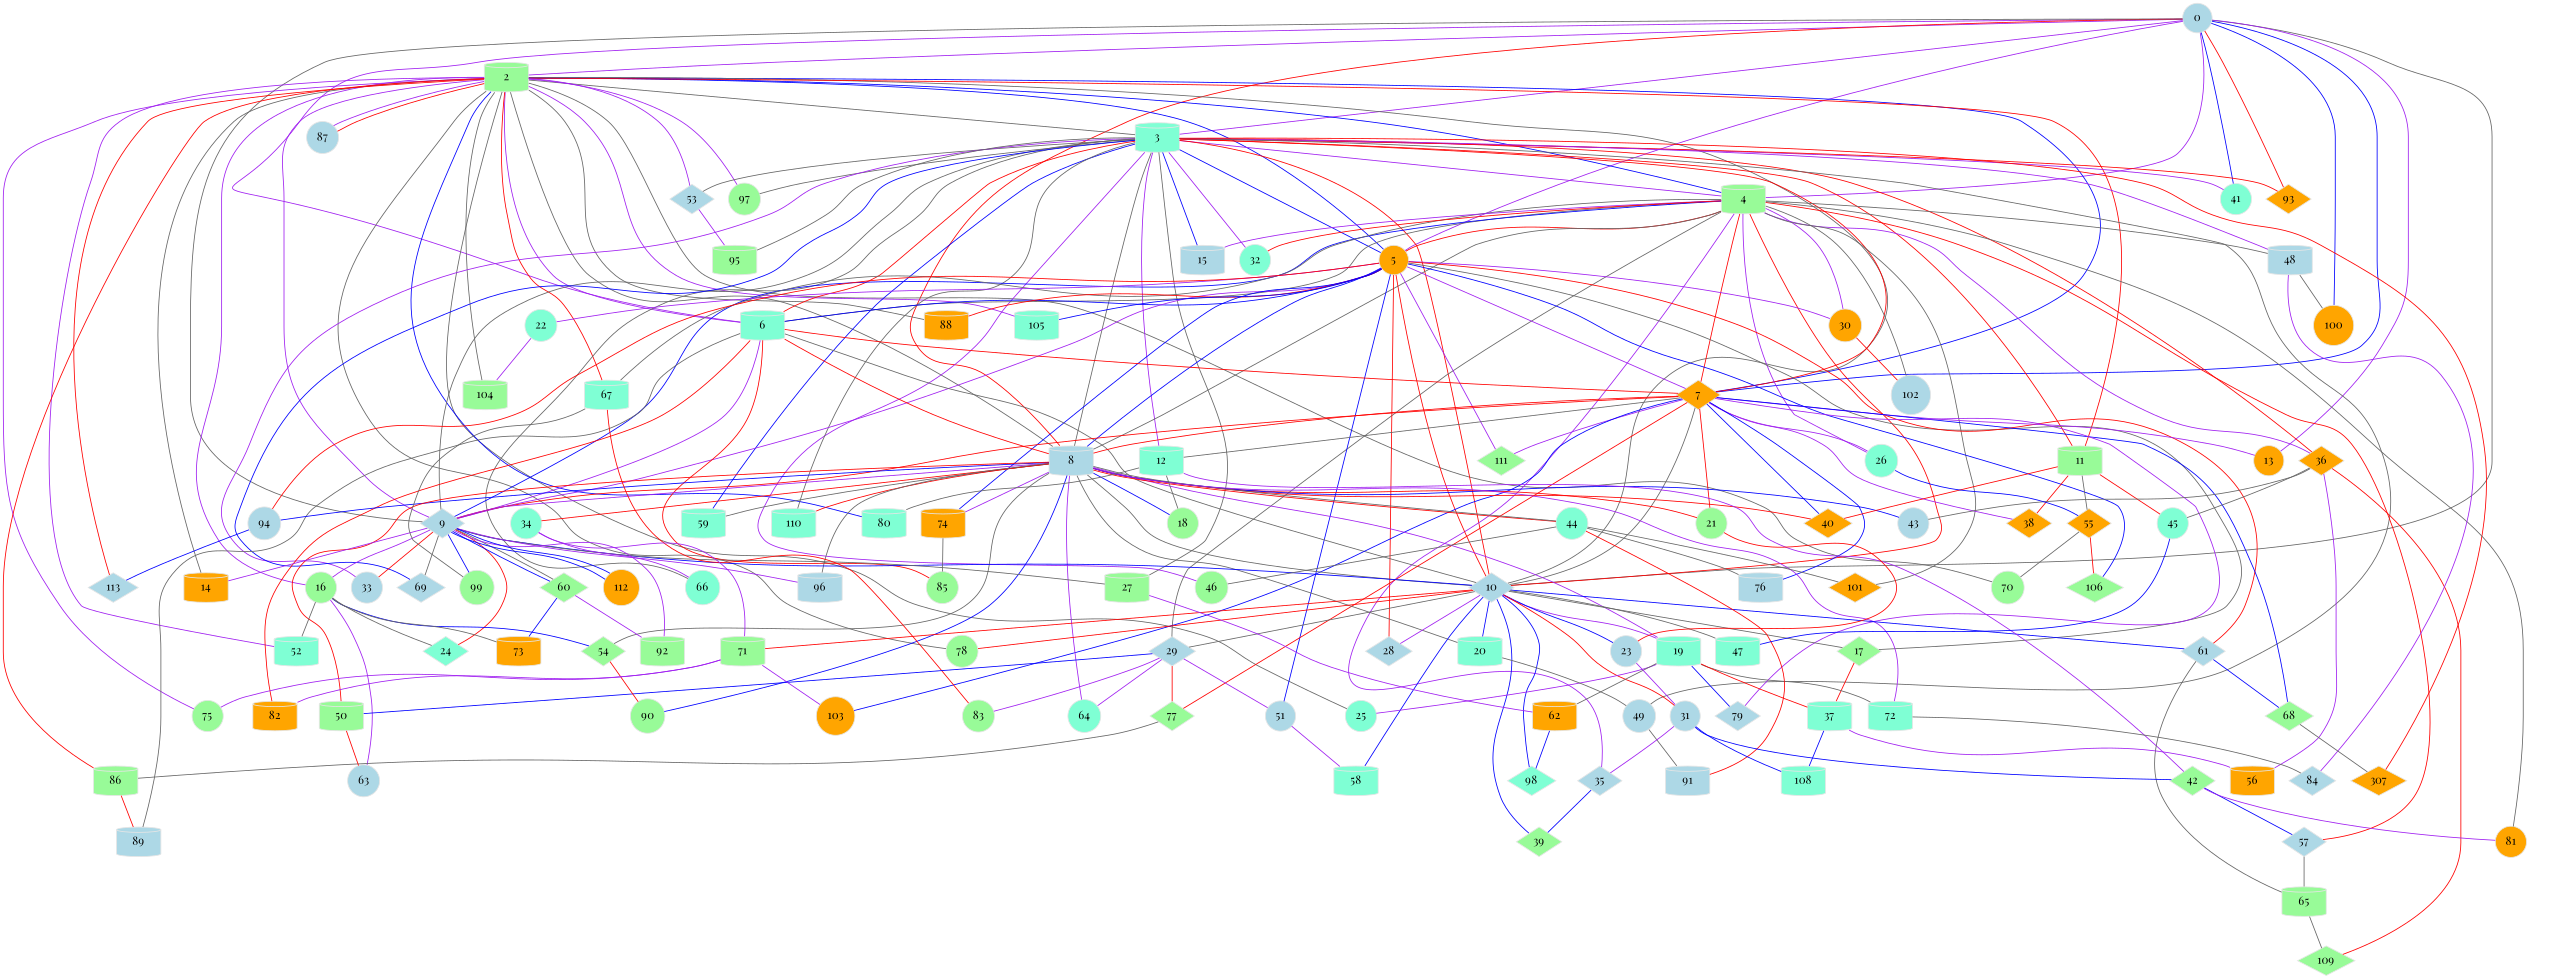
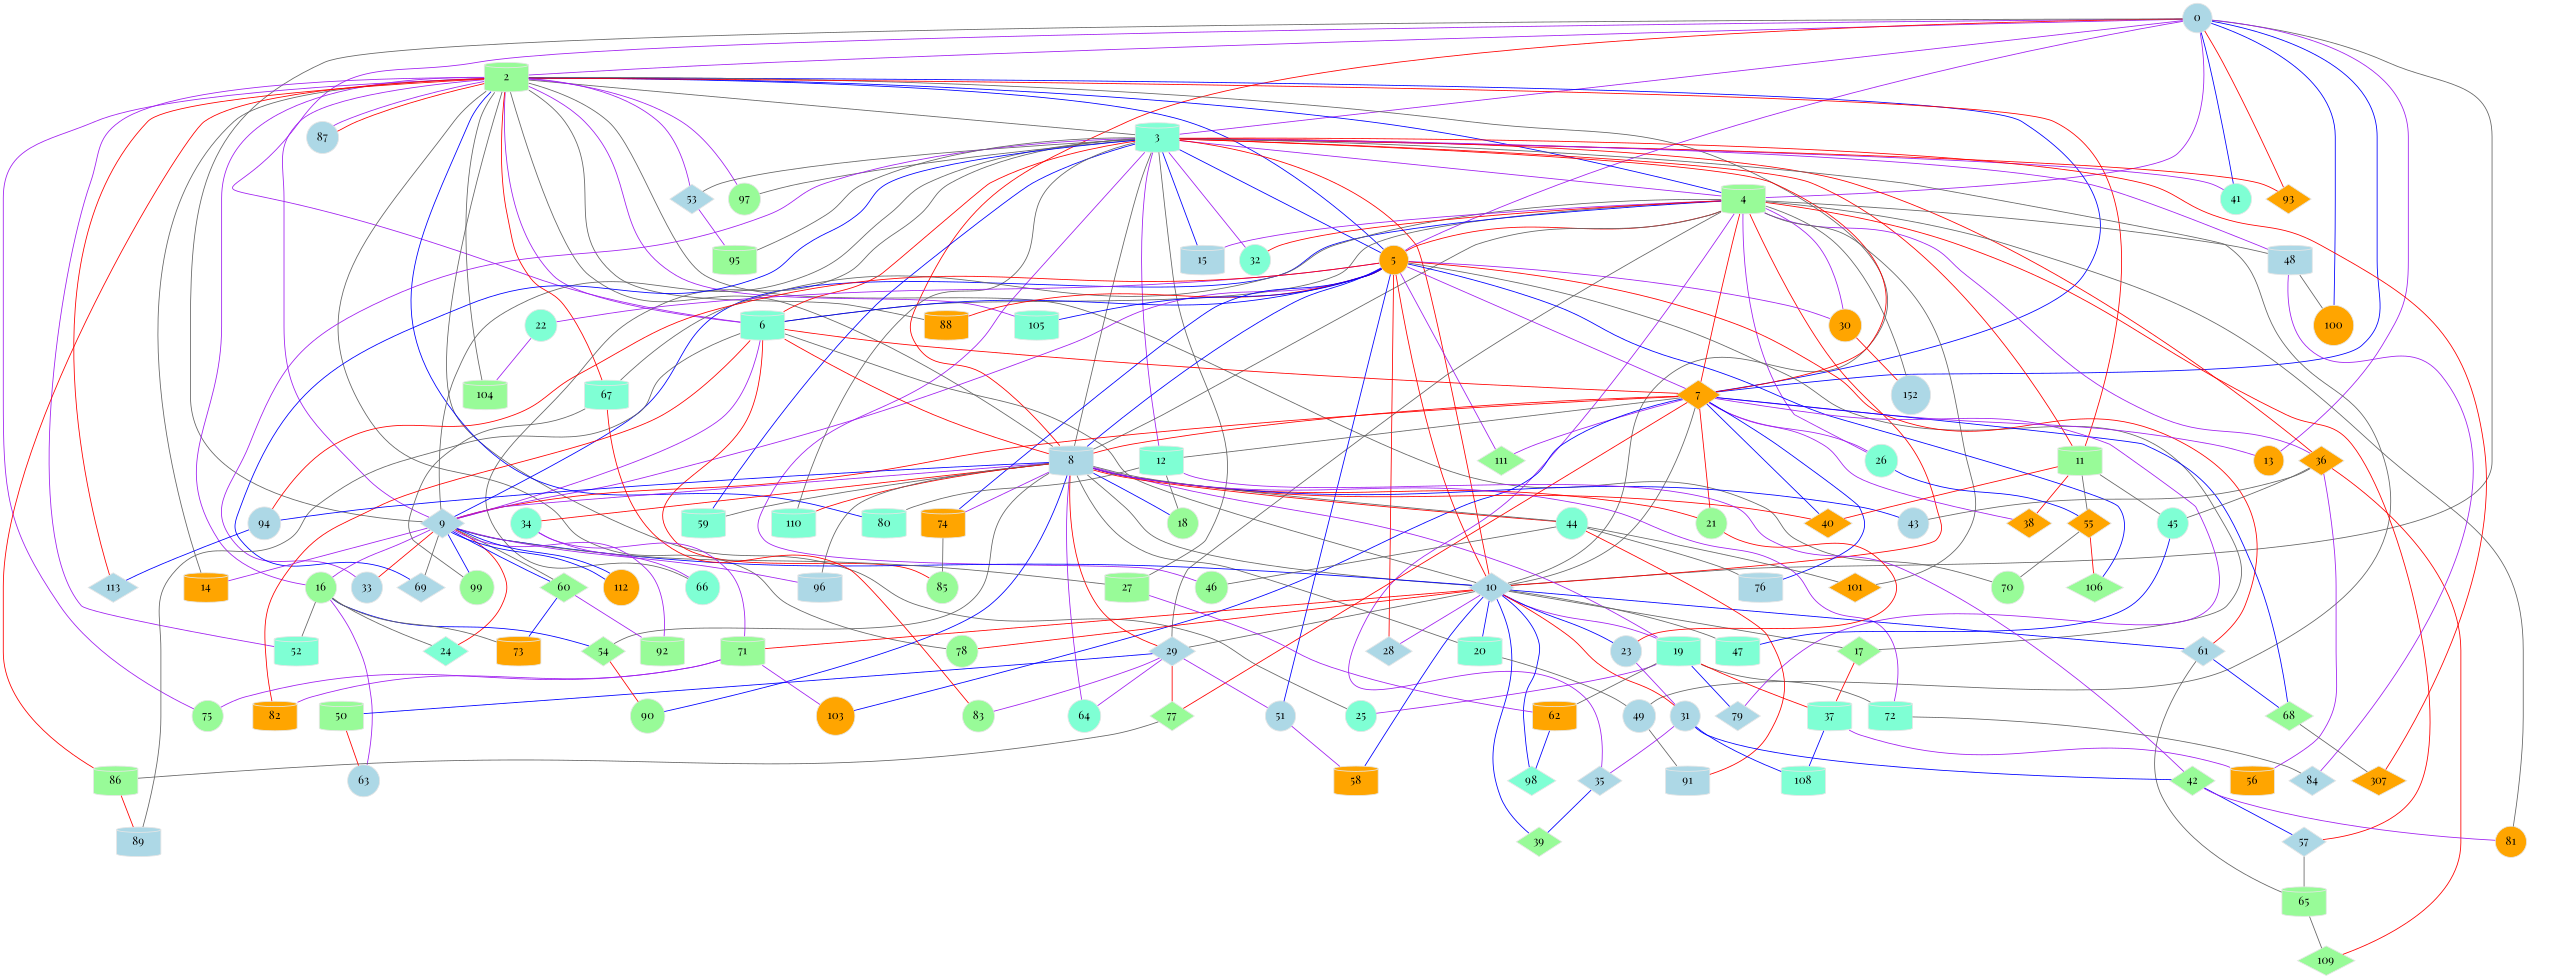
node "102": label "102" -> "152"
edge "8" -- "50": now "8" -- "29"
edge "11" -- "45": color red -> gray40
node "58": fillcolor aquamarine -> orange
